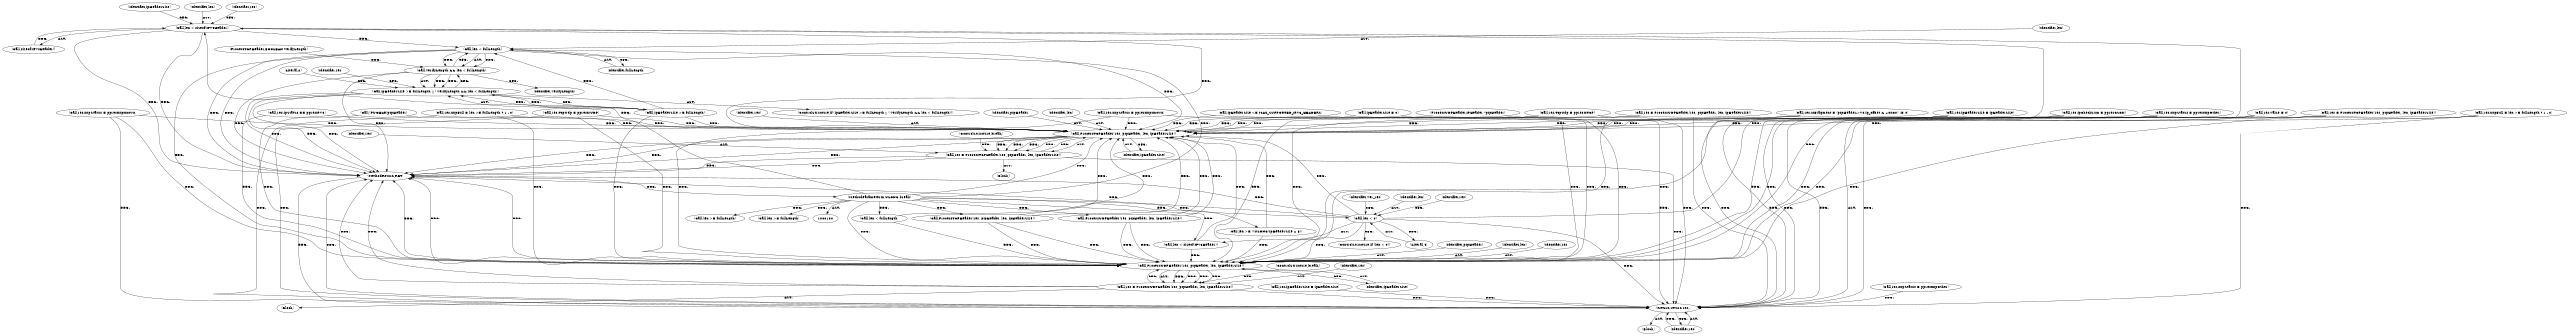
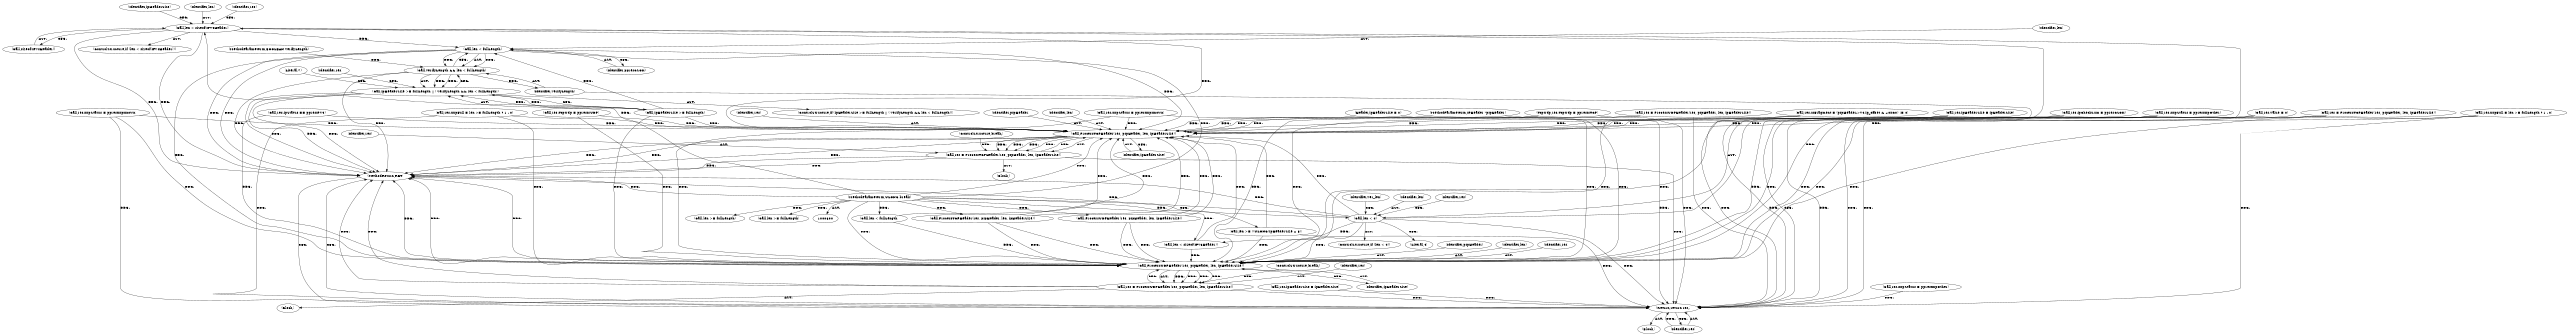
edge "(Call,sizeof(IPv4Header))" -> "(Call,len < sizeof(IPv4Header))": label "DDG: " -> "AST: "
edge "(Call,len < sizeof(IPv4Header))" -> "(Call,sizeof(IPv4Header))": label "AST: " -> "CFG: "
node "(ControlStructure,if (len < sizeof(IPv4Header)))": added
node "(ProcessTCPHeader,BOOLEAN verifyLength)": label "(ProcessTCPHeader,BOOLEAN verifyLength)" -> "(MethodParameterIn,BOOLEAN verifyLength)"
node "(Literal,2)": label "(Literal,2)" -> "(Literal,7)"
node "(Identifier,fullLength)": label "(Identifier,fullLength)" -> "(Identifier,ppresCSOK)"
edge "(Identifier,verifyLength)" -> "(Call,verifyLength && len < fullLength)": added, label "AST:"
edge "(Call,verifyLength && len < fullLength)" -> "(Identifier,verifyLength)": label "CFG: " -> "DDG: "
node "(Call,(PUCHAR)pIpHeader)": removed
node "(Call,ipHeaderSize <= MAX_SUPPORTED_IPV6_HEADERS)": removed
node "(Call,ipHeaderSize = 0)": label "(Call,ipHeaderSize = 0)" -> "(Header,ipHeaderSize = 0)"
node "(ProcessUDPHeader,IPHeader *pIpHeader)": label "(ProcessUDPHeader,IPHeader *pIpHeader)" -> "(MethodParameterIn,IPHeader *pIpHeader)"
node "(Call,res.TcpUdp = ppresIsTCP)": label "(Call,res.TcpUdp = ppresIsTCP)" -> "(TcpUdp,res.TcpUdp = ppresIsTCP)"
edge "(MethodReturn,RET)" -> "(MethodParameterIn,ULONG break)": reversed
node "(Identifier,ver_res)": label "(Identifier,ver_res)" -> "(Identifier,ver_len)"
edge "(MethodParameterIn,ULONG break)" -> "(Call,len < 4)": label "DDG: " -> "CFG: "
edge "(Call,res.ipCheckSum = ppresCSOK)" -> "(Return,return res;)": label "DDG: " -> "CFG: "
edge "(Call,res.value = 0)" -> "(Return,return res;)": label "AST: " -> "DDG: "
node "1000100": label "1000100" -> "1000600"
edge "(Call,len < 4)" -> "(Call,len < sizeof(IPv6Header))": label "AST: " -> "DDG: "
edge "(Call,len < 4)" -> "(ControlStructure,if (len < 4))": label "CFG: " -> "AST: "
edge "(Call,len < 4)" -> "(Literal,4)": label "DDG: " -> "CFG: "
edge "(Literal,4)" -> "(Call,len < 4)": now "(Identifier,verifyLength)" -> "(Call,len < 4)"
edge "(MethodReturn,RET)" -> "(Return,return res;)": label "DDG: " -> "CFG: "
edge "(Return,return res;)" -> "(MethodReturn,RET)": label "DDG: " -> "CFG: "
edge "(Call,res.TcpUdp = ppresIsUDP)" -> "(Return,return res;)": now "(Call,len >= ((ULONG)ipHeaderSize + 8))" -> "(Return,return res;)"
